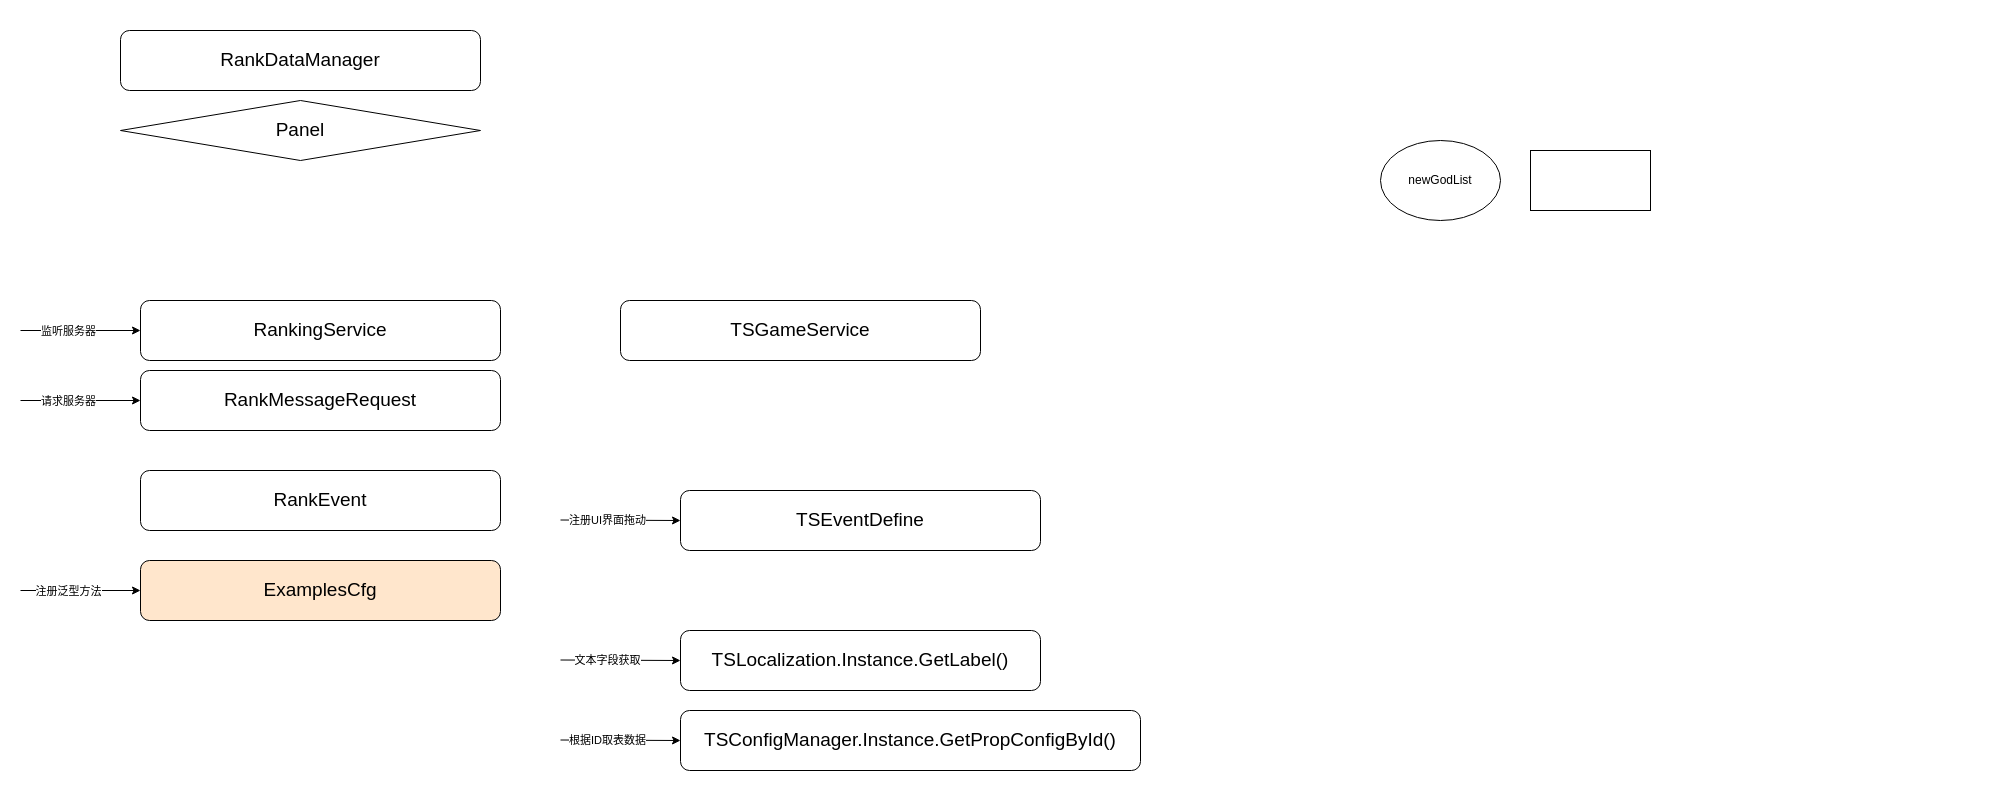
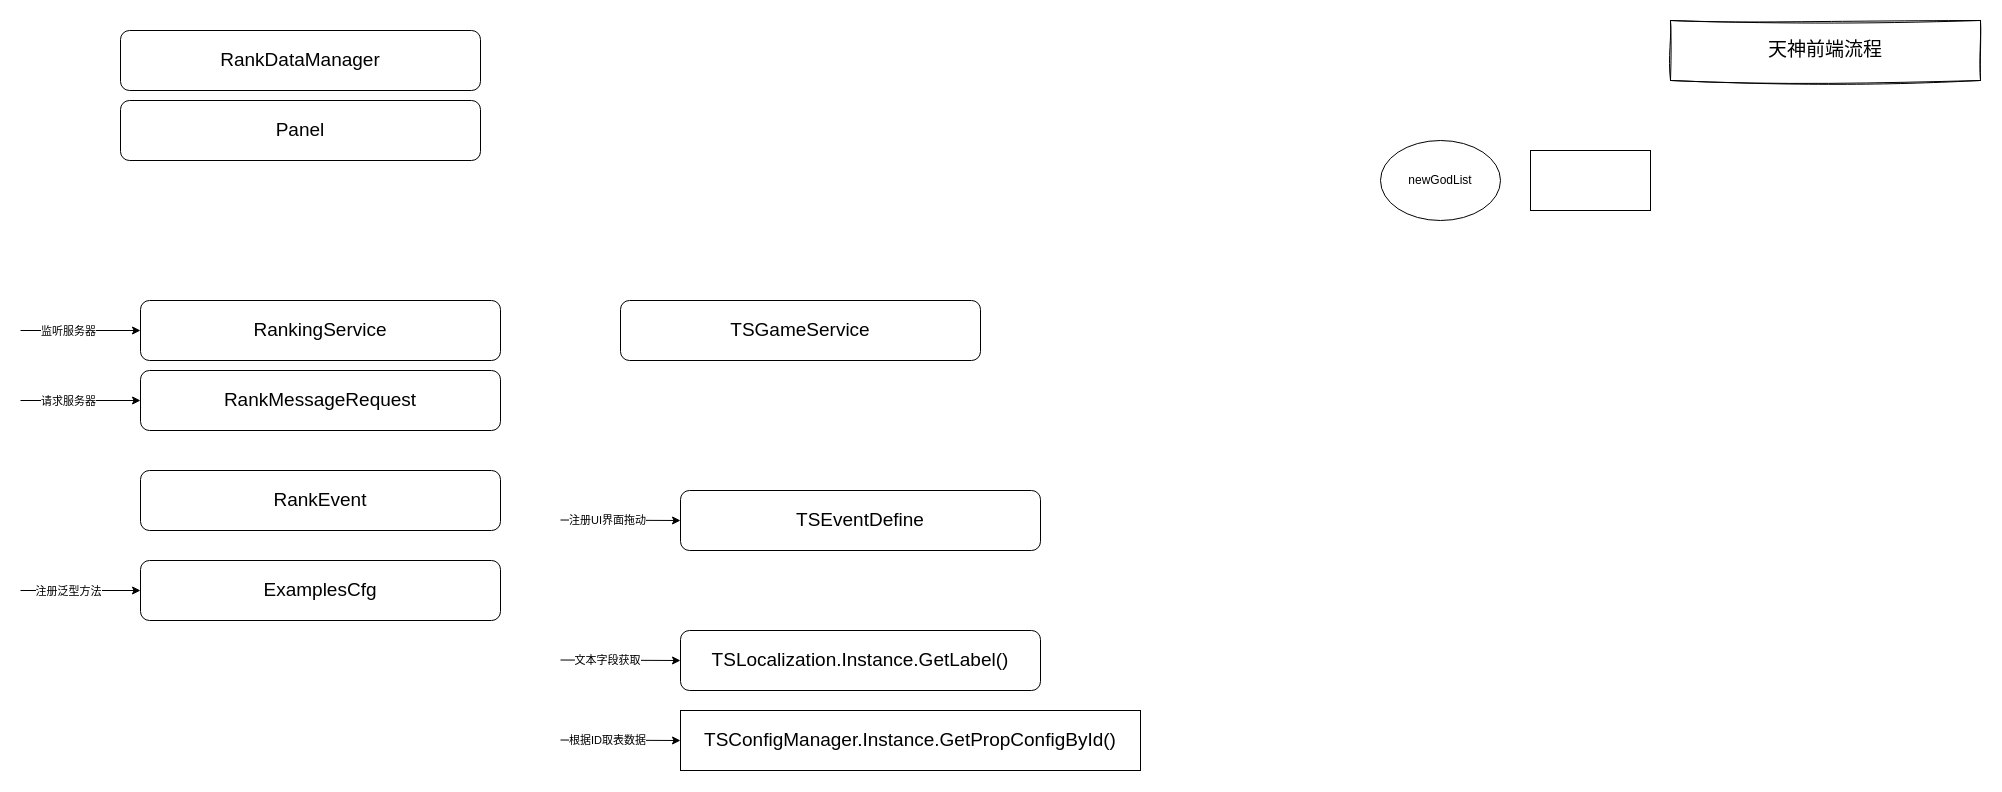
node "天神前端流程": added
node "Panel": shape diamond -> rounded rectangle
node "ExamplesCfg": fillcolor #ffe6cc -> #ffffff
node "TSConfigManager.Instance.GetPropConfigById()": shape rounded rectangle -> rectangle
